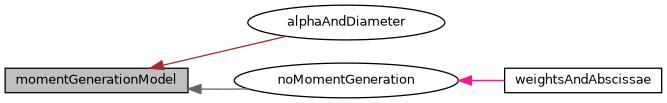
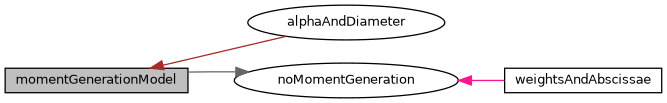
edge "noMomentGeneration" -> "momentGenerationModel": reversed
